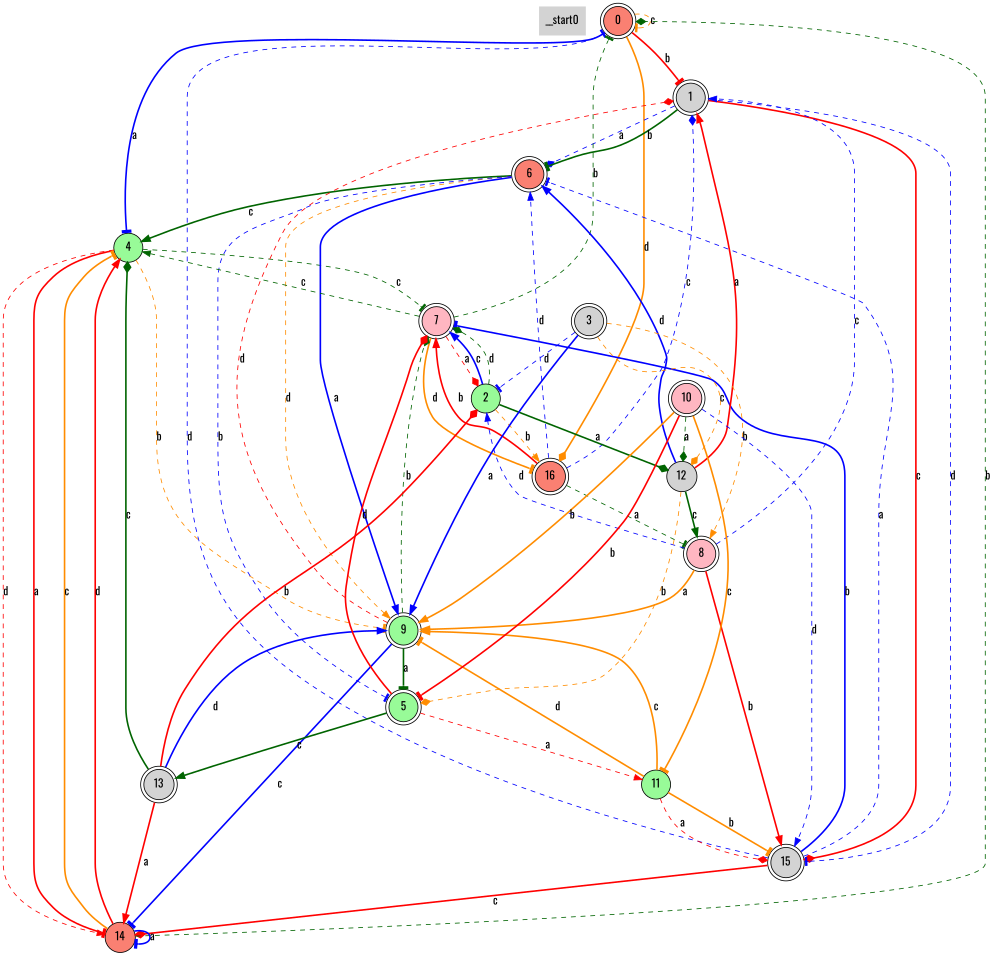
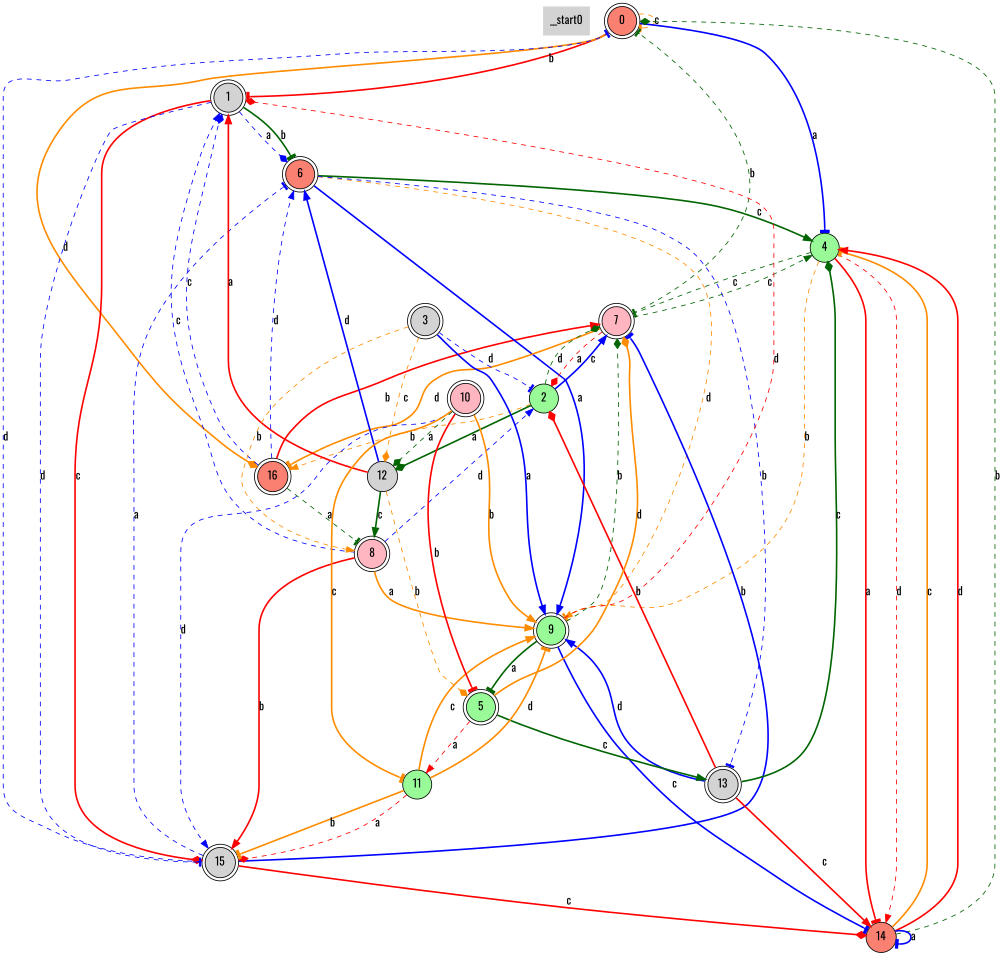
edge "6" -> "5": now "6" -> "13"
edge "5" -> "7": color red -> darkorange
edge "13" -> "14": label "a" -> "c"
